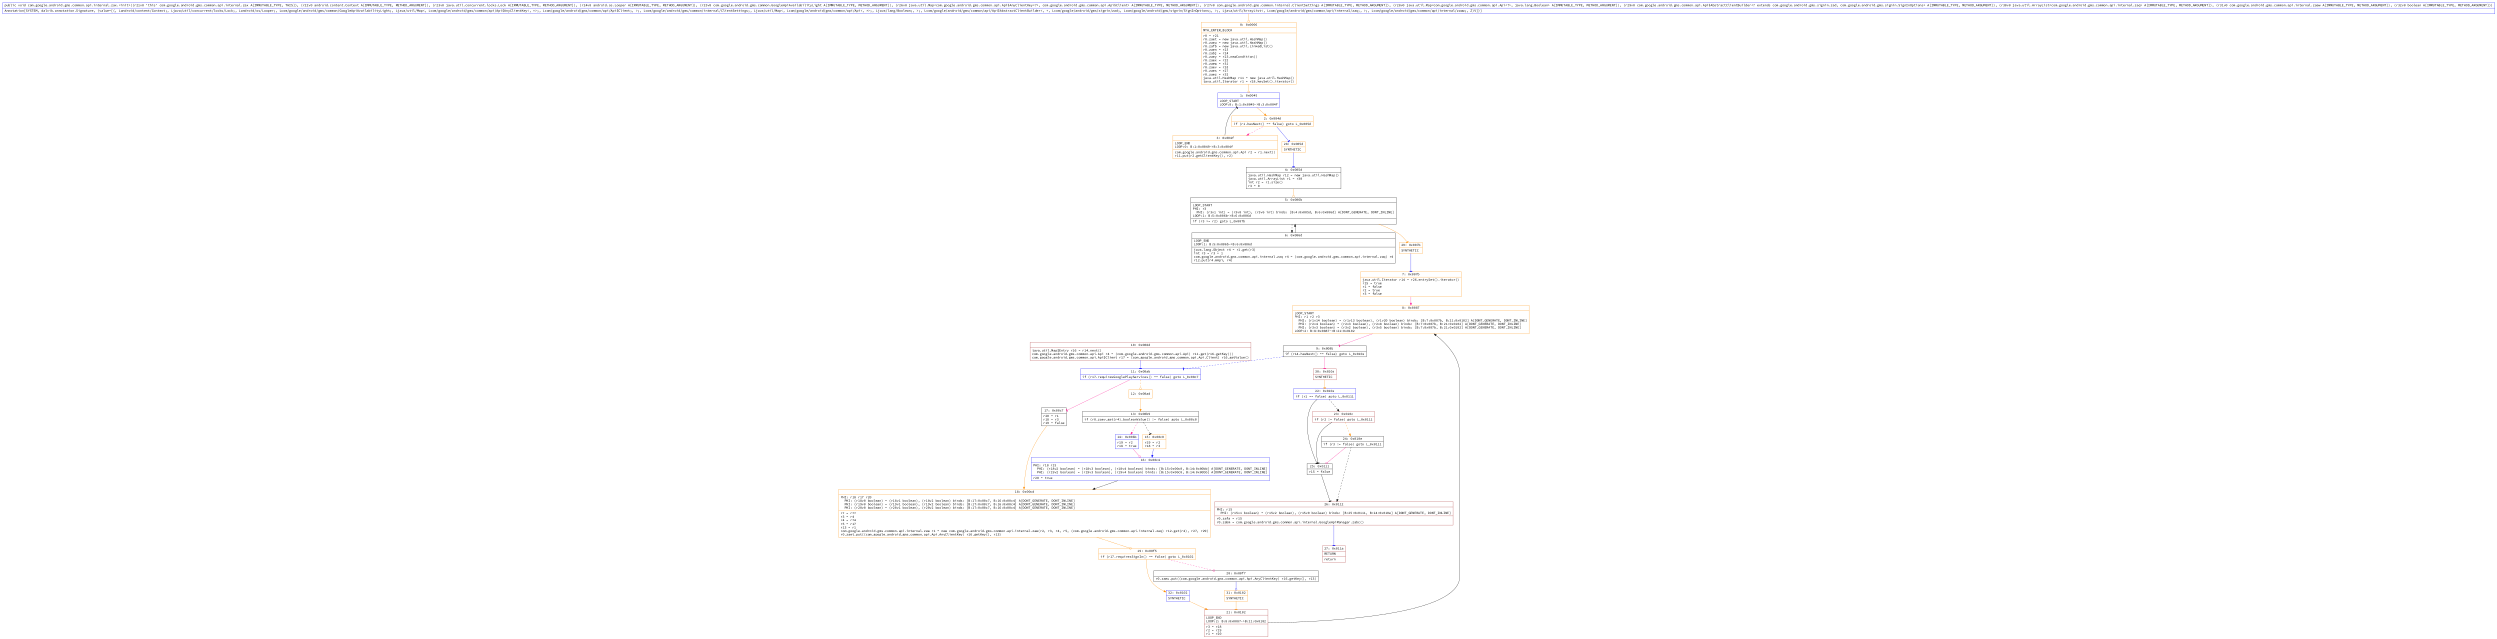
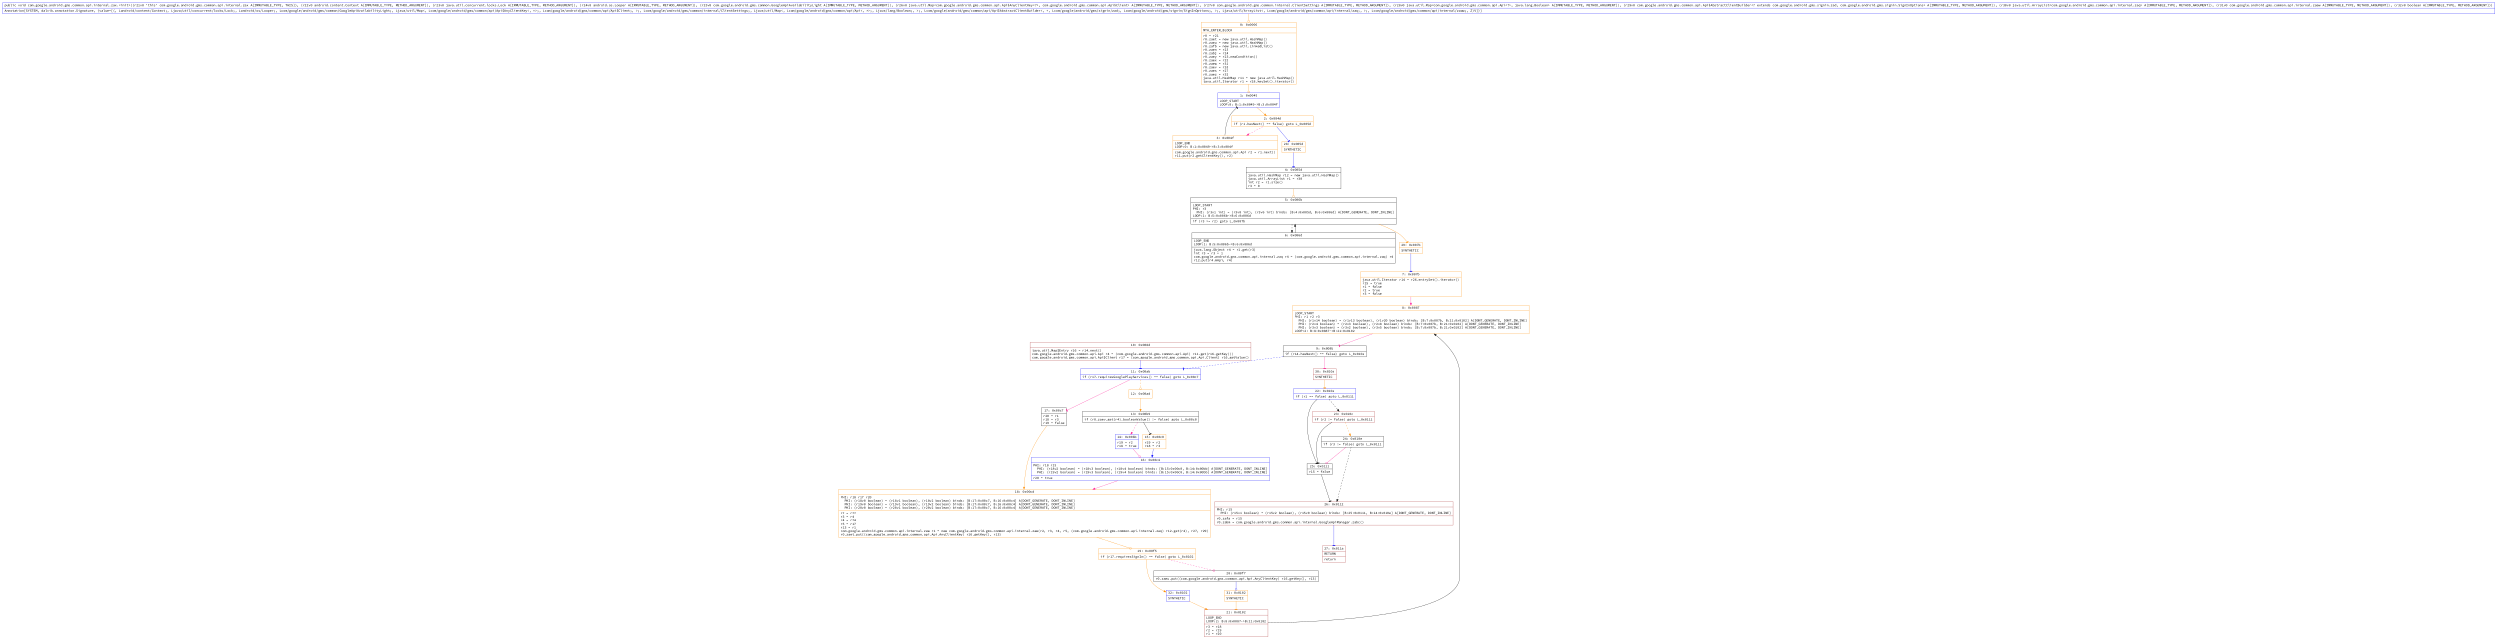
edge "13: 0x00b9" -> "15: 0x00c0": style dashed -> solid
edge "16: 0x00c4" -> "18: 0x00cd": color black -> deeppink
